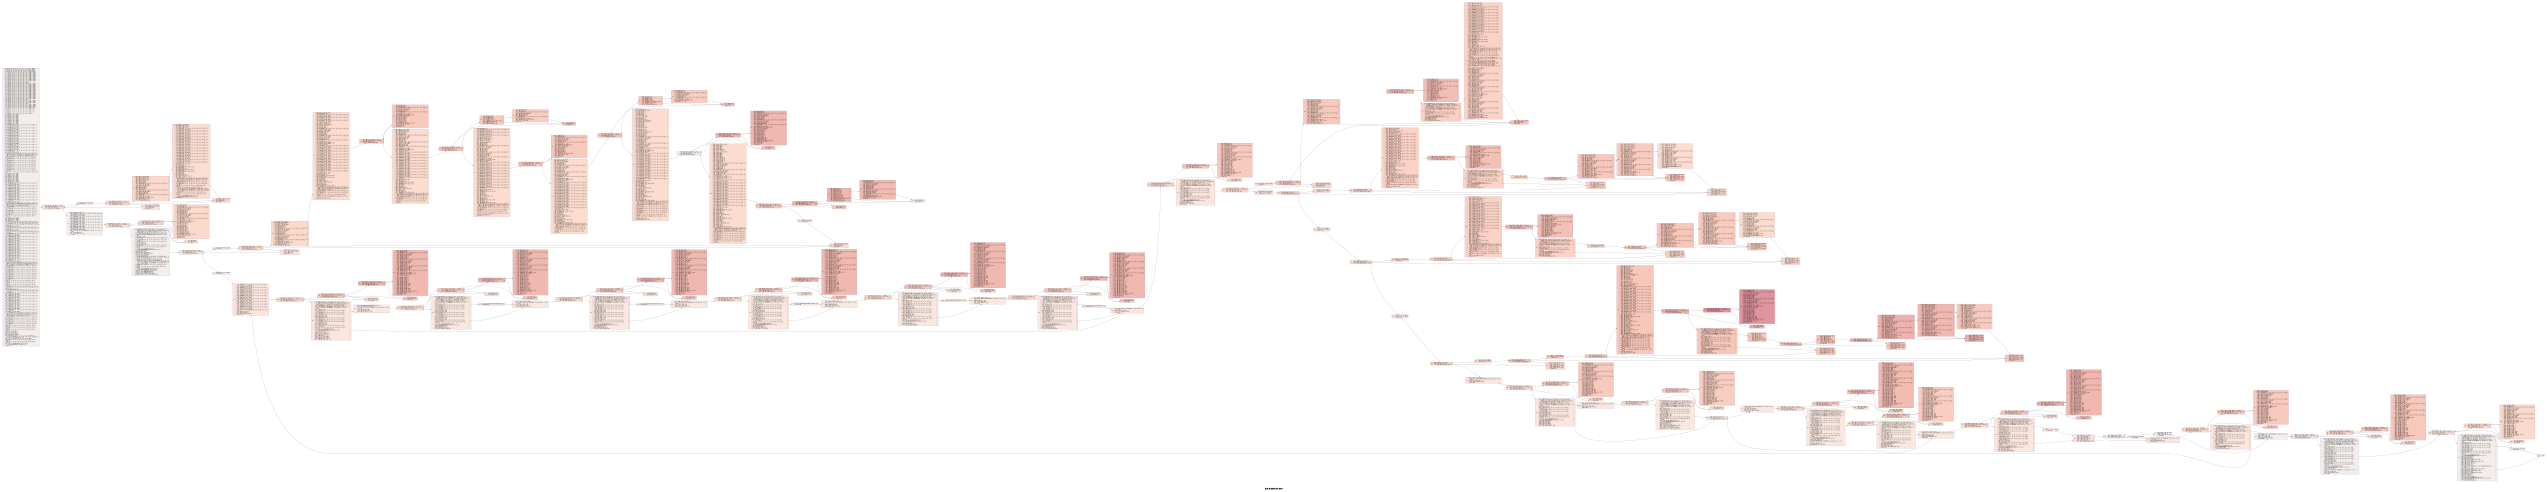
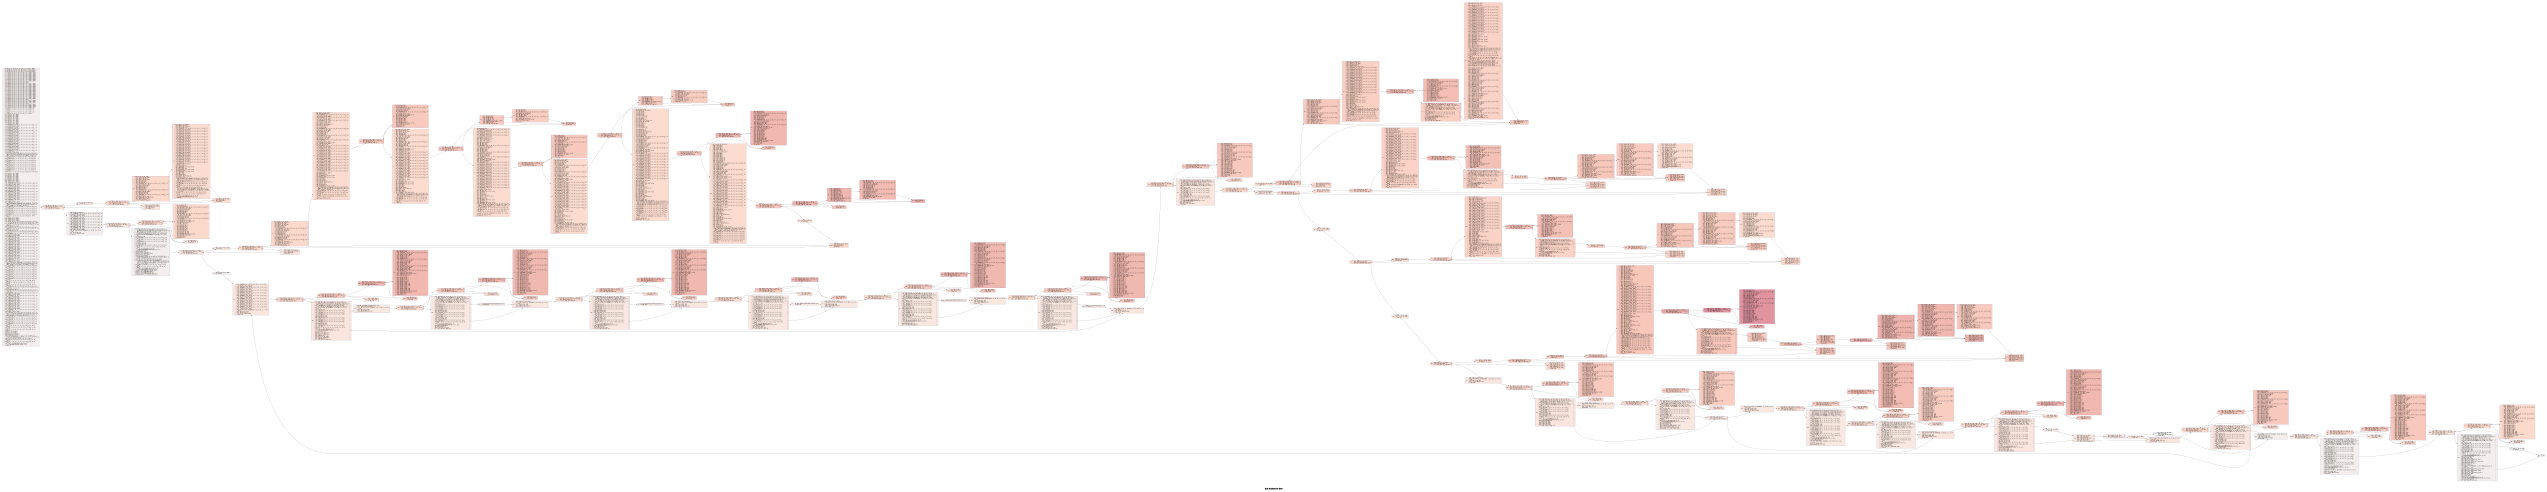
node "1647:": added
node "835:": fillcolor #e5d8d170 -> #ef886b70
node "999:": fillcolor #e5d8d170 -> #dc5d4a70
node "1313:": removed
